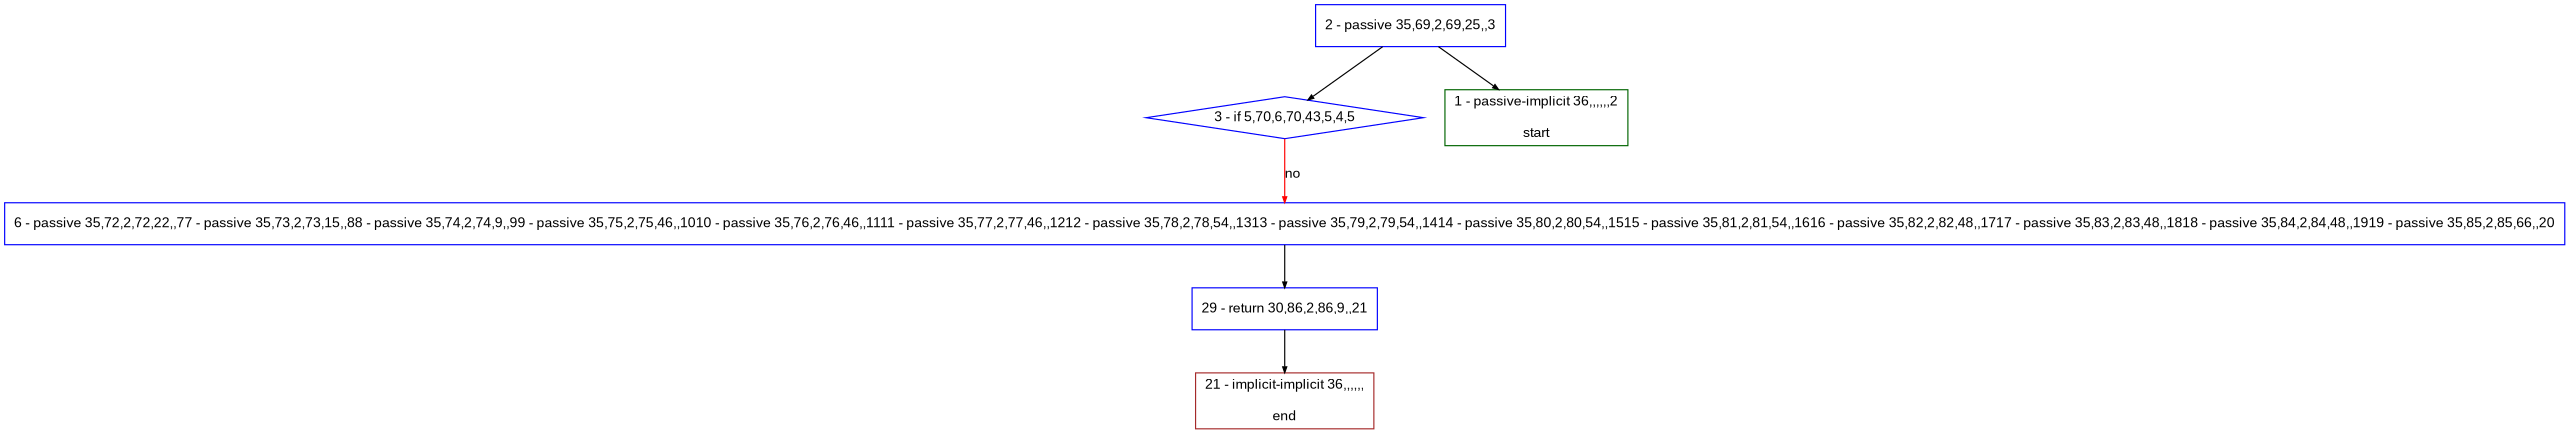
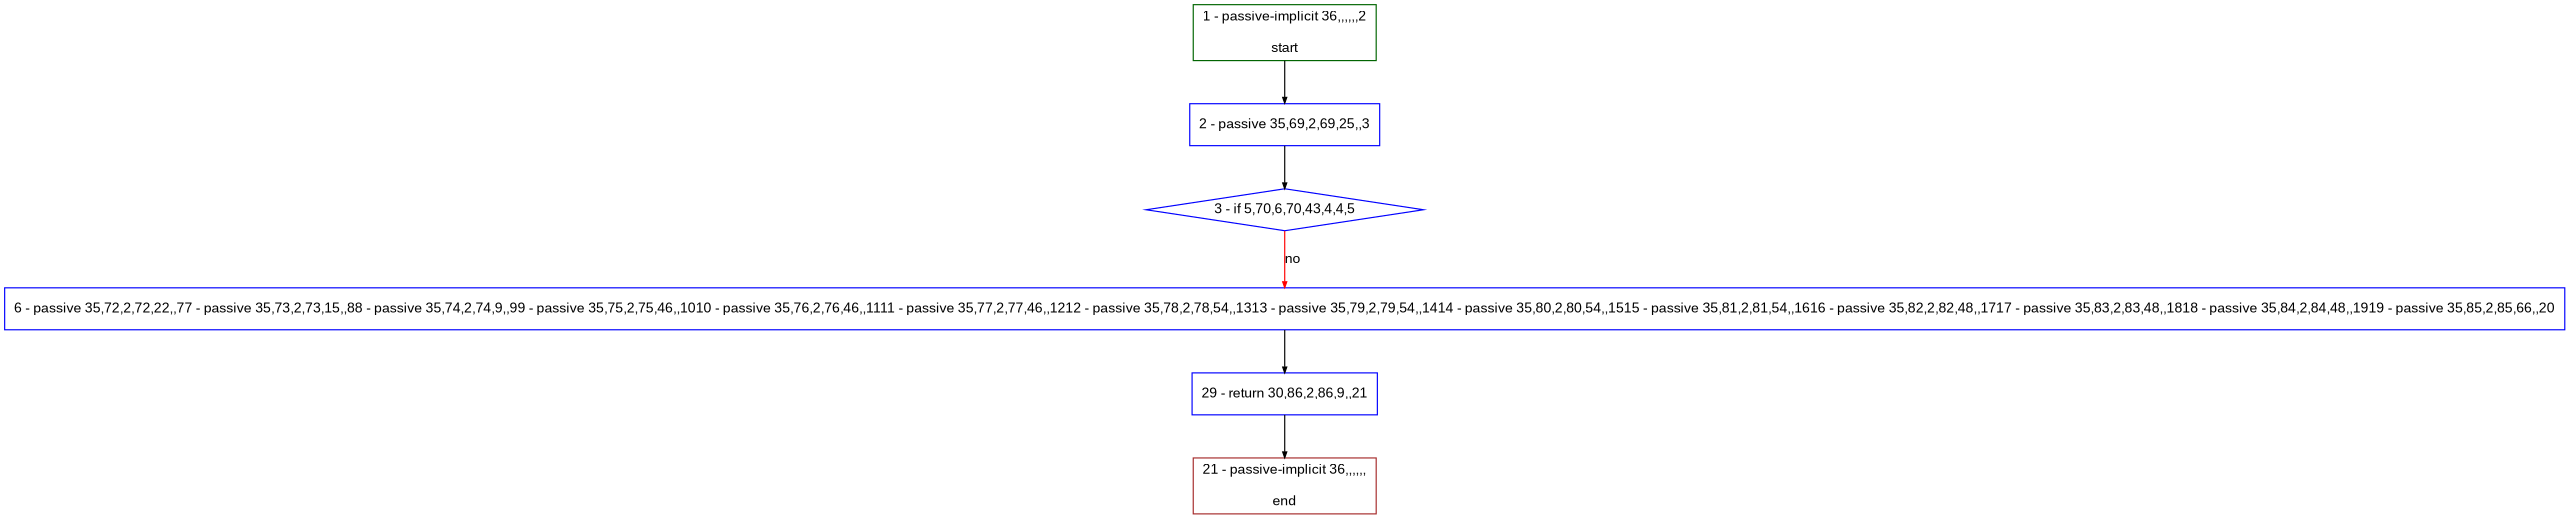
edge "2 - passive 35,69,2,69,25,,3" -> "1 - passive-implicit 36,,,,,,2 start": reversed
node "3 - if 5,70,6,70,43,5,4,5": label "3 - if 5,70,6,70,43,5,4,5" -> "3 - if 5,70,6,70,43,4,4,5"
node "21 - implicit-implicit 36,,,,,, end": label "21 - implicit-implicit 36,,,,,, end" -> "21 - passive-implicit 36,,,,,, end"
